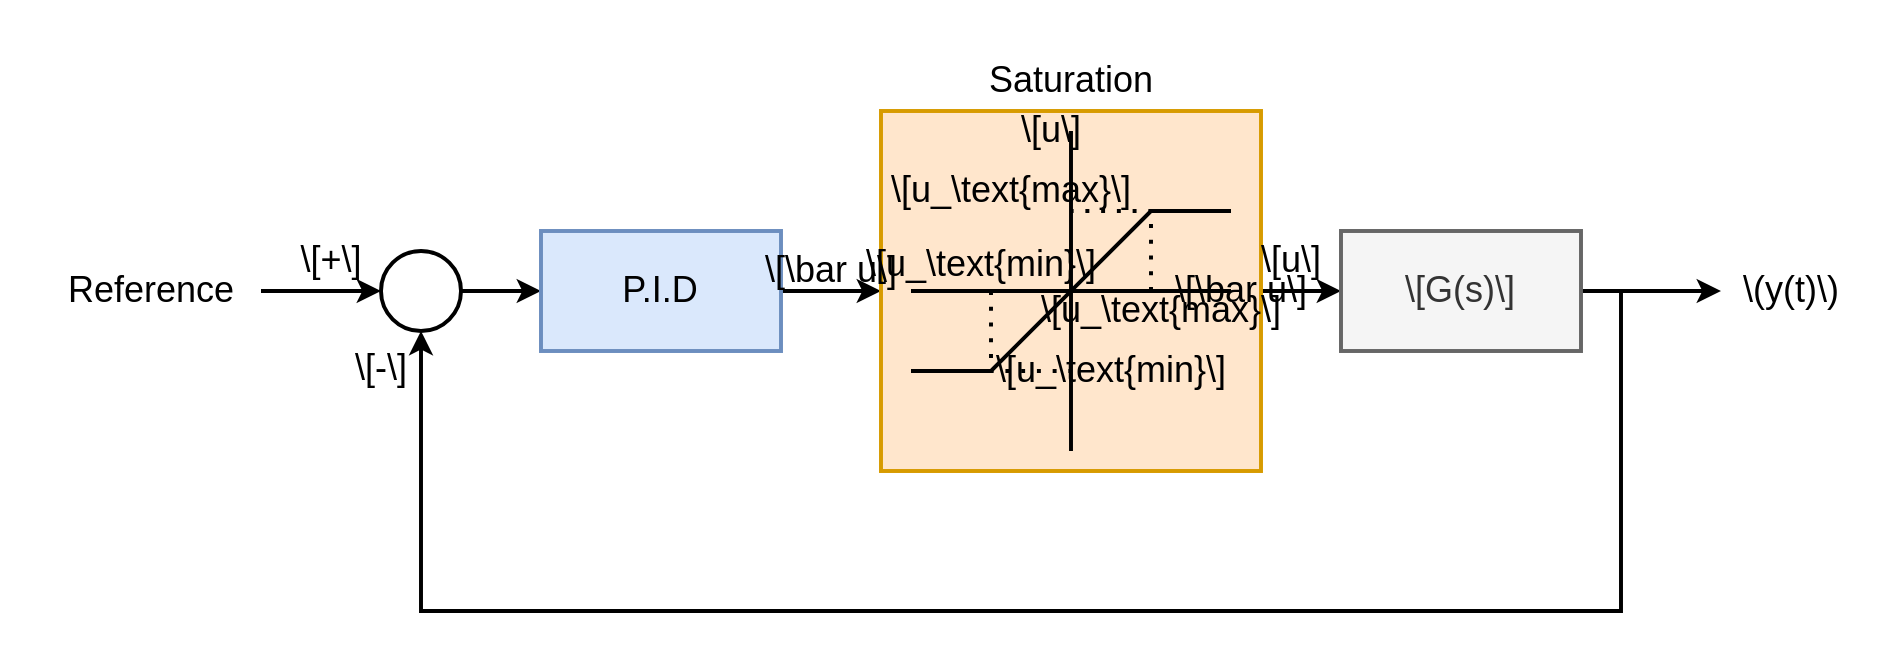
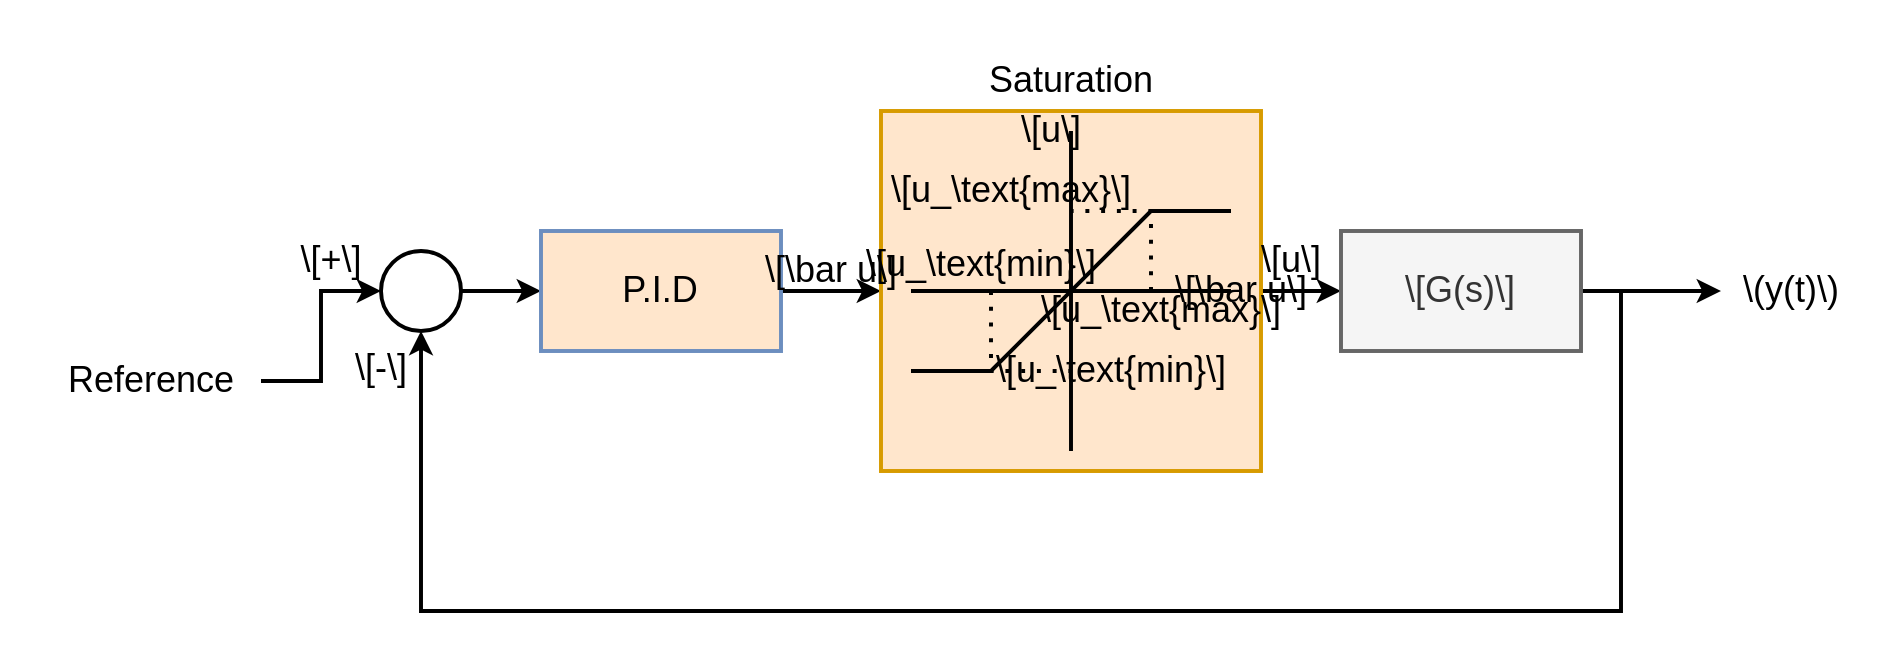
node "Reference": moved (151, 291) -> (151, 381)
node "P.I.D": fillcolor #dae8fc -> #ffe6cc
